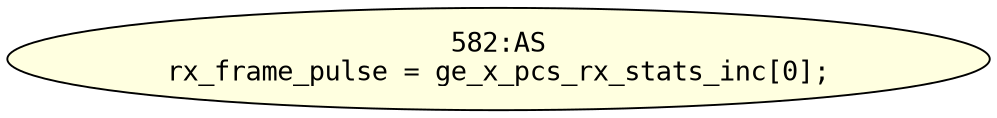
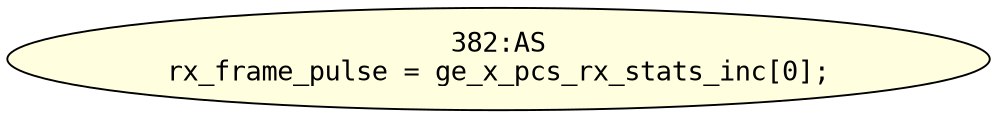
node "582:AS rx_frame_pulse = ge_x_pcs_rx_stats_inc[0];": label "582:AS rx_frame_pulse = ge_x_pcs_rx_stats_inc[0];" -> "382:AS rx_frame_pulse = ge_x_pcs_rx_stats_inc[0];"
